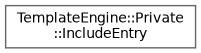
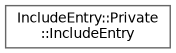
node "TemplateEngine::Private ::IncludeEntry": label "TemplateEngine::Private ::IncludeEntry" -> "IncludeEntry::Private ::IncludeEntry"
